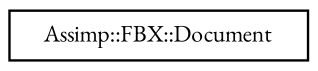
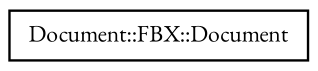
node "Assimp::FBX::Document": label "Assimp::FBX::Document" -> "Document::FBX::Document"
